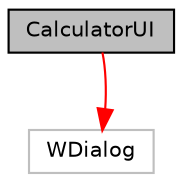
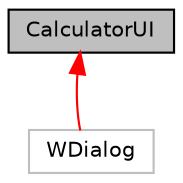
edge "CalculatorUI" -> "WDialog": reversed
